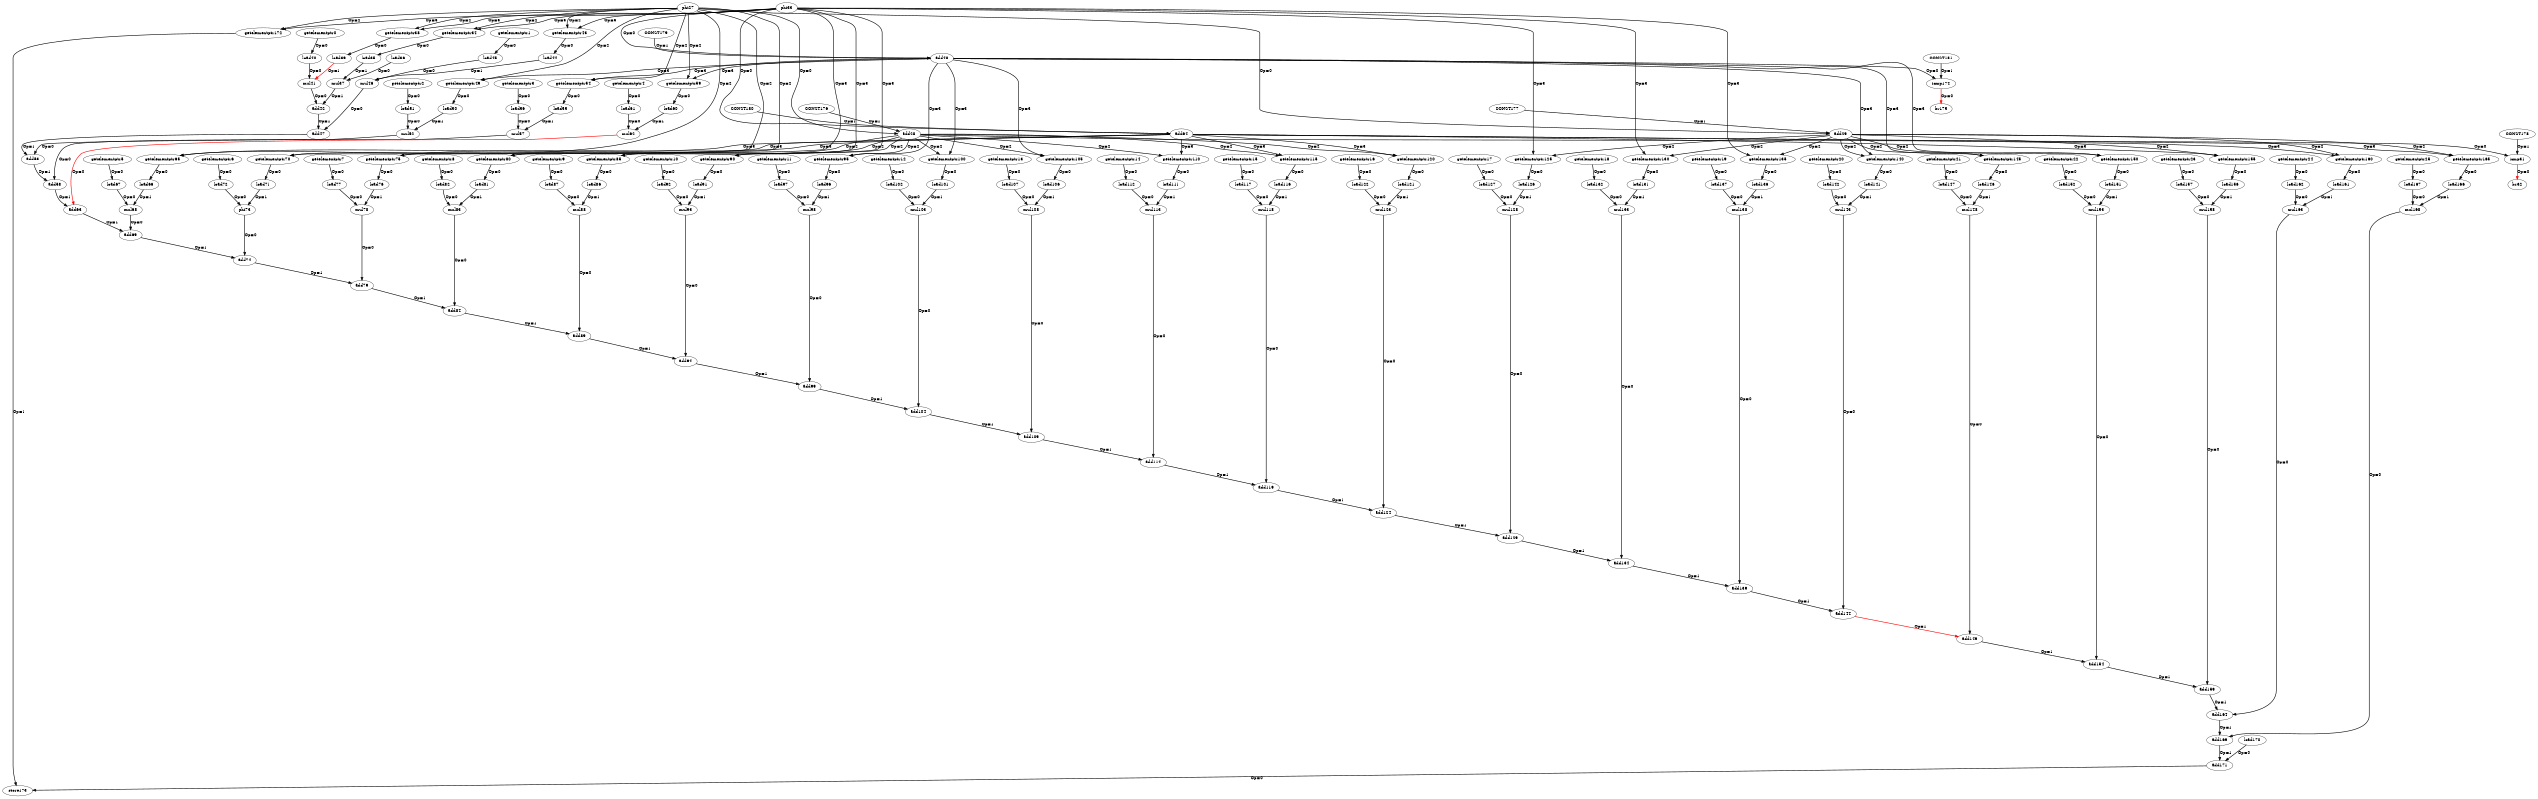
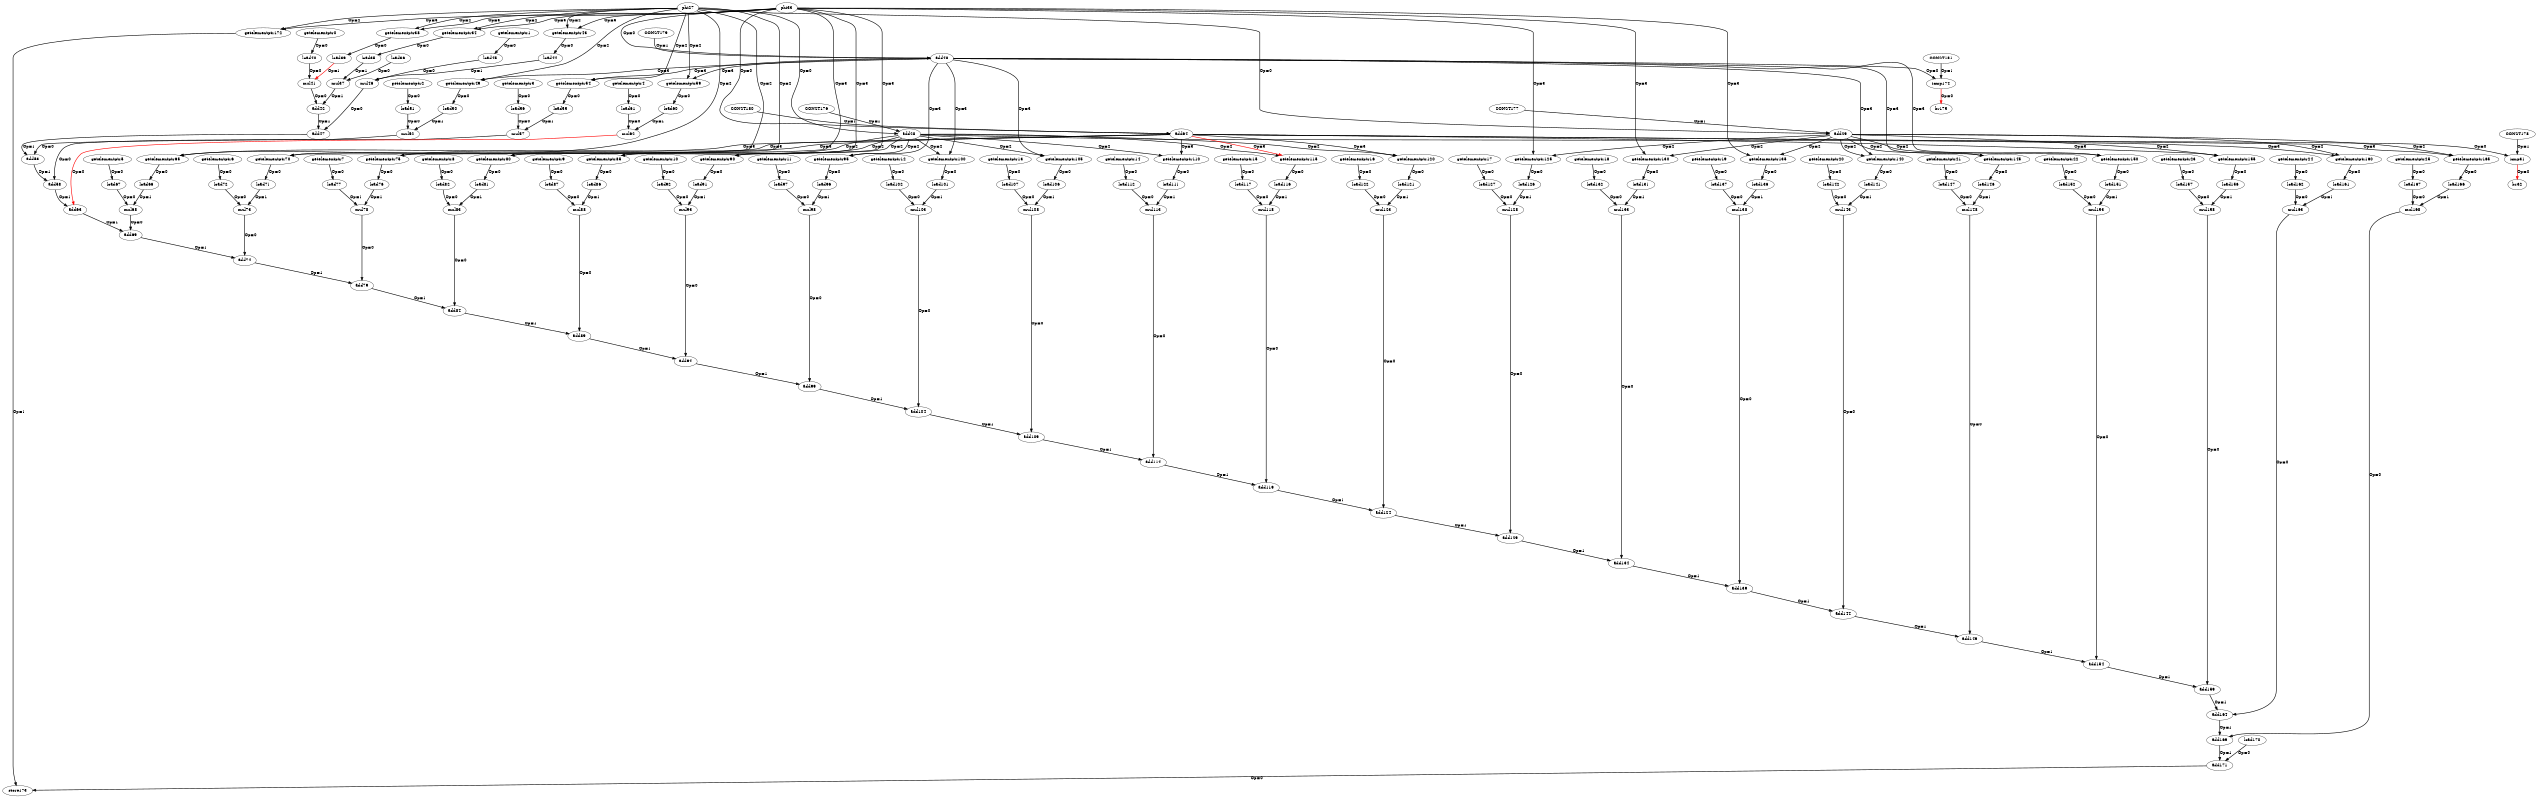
edge "add64" -> "getelementptr115": color black -> red
edge "load77" -> "mul78": label "Op=0" -> "Op=1"
node "phi73": label "phi73" -> "mul73"
edge "add144" -> "add149": color red -> black
